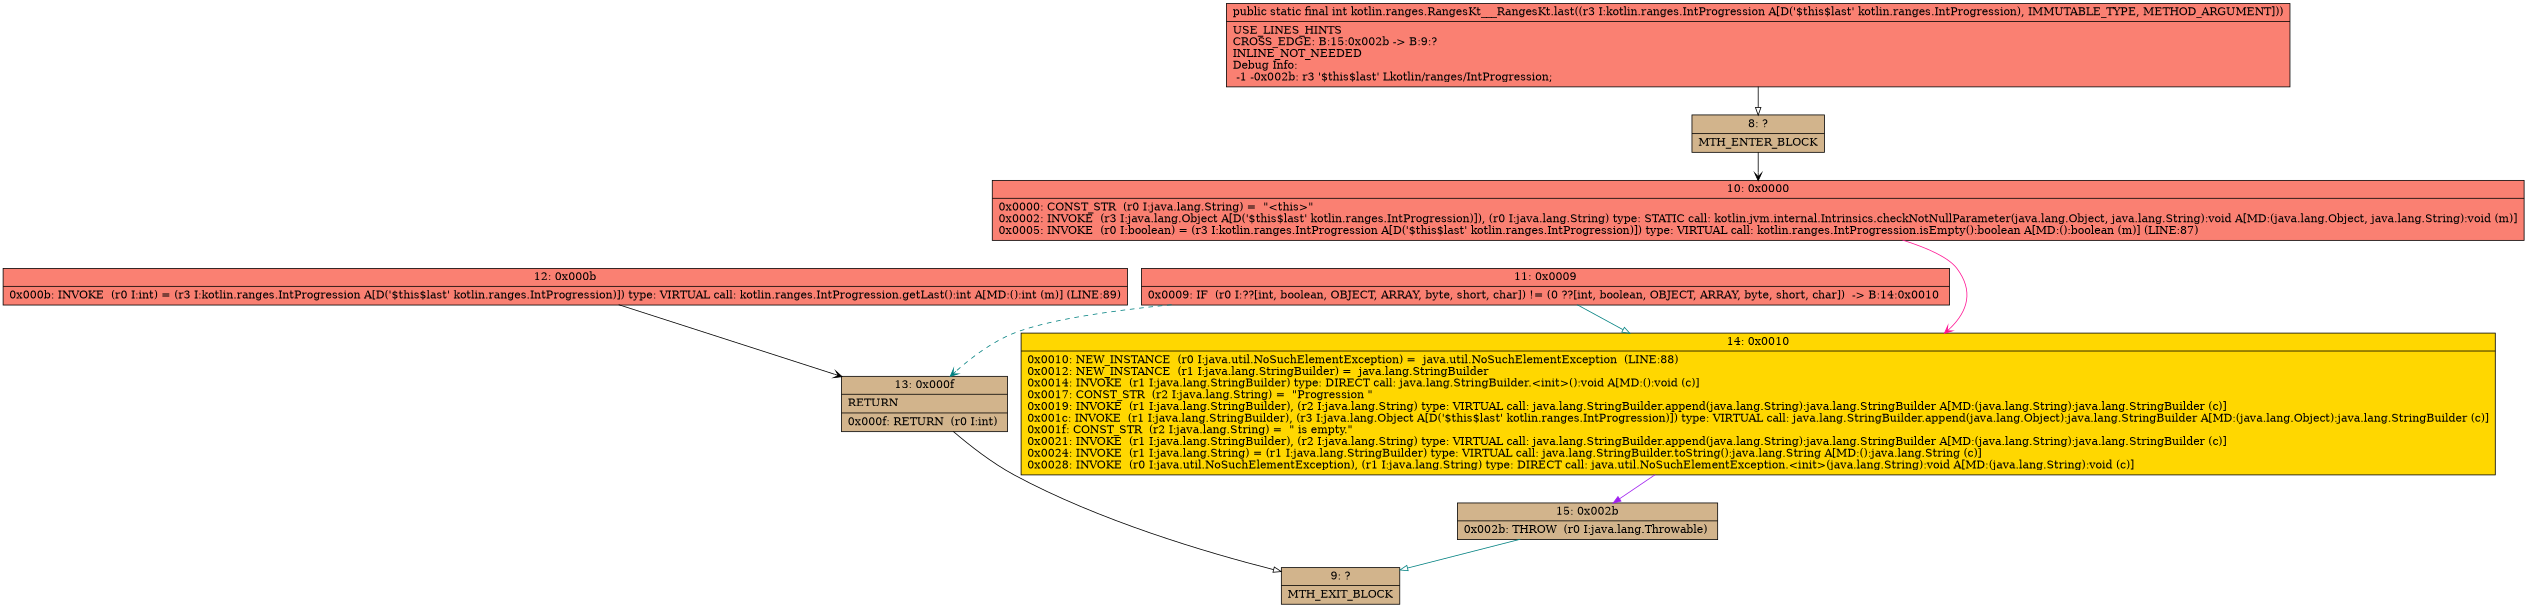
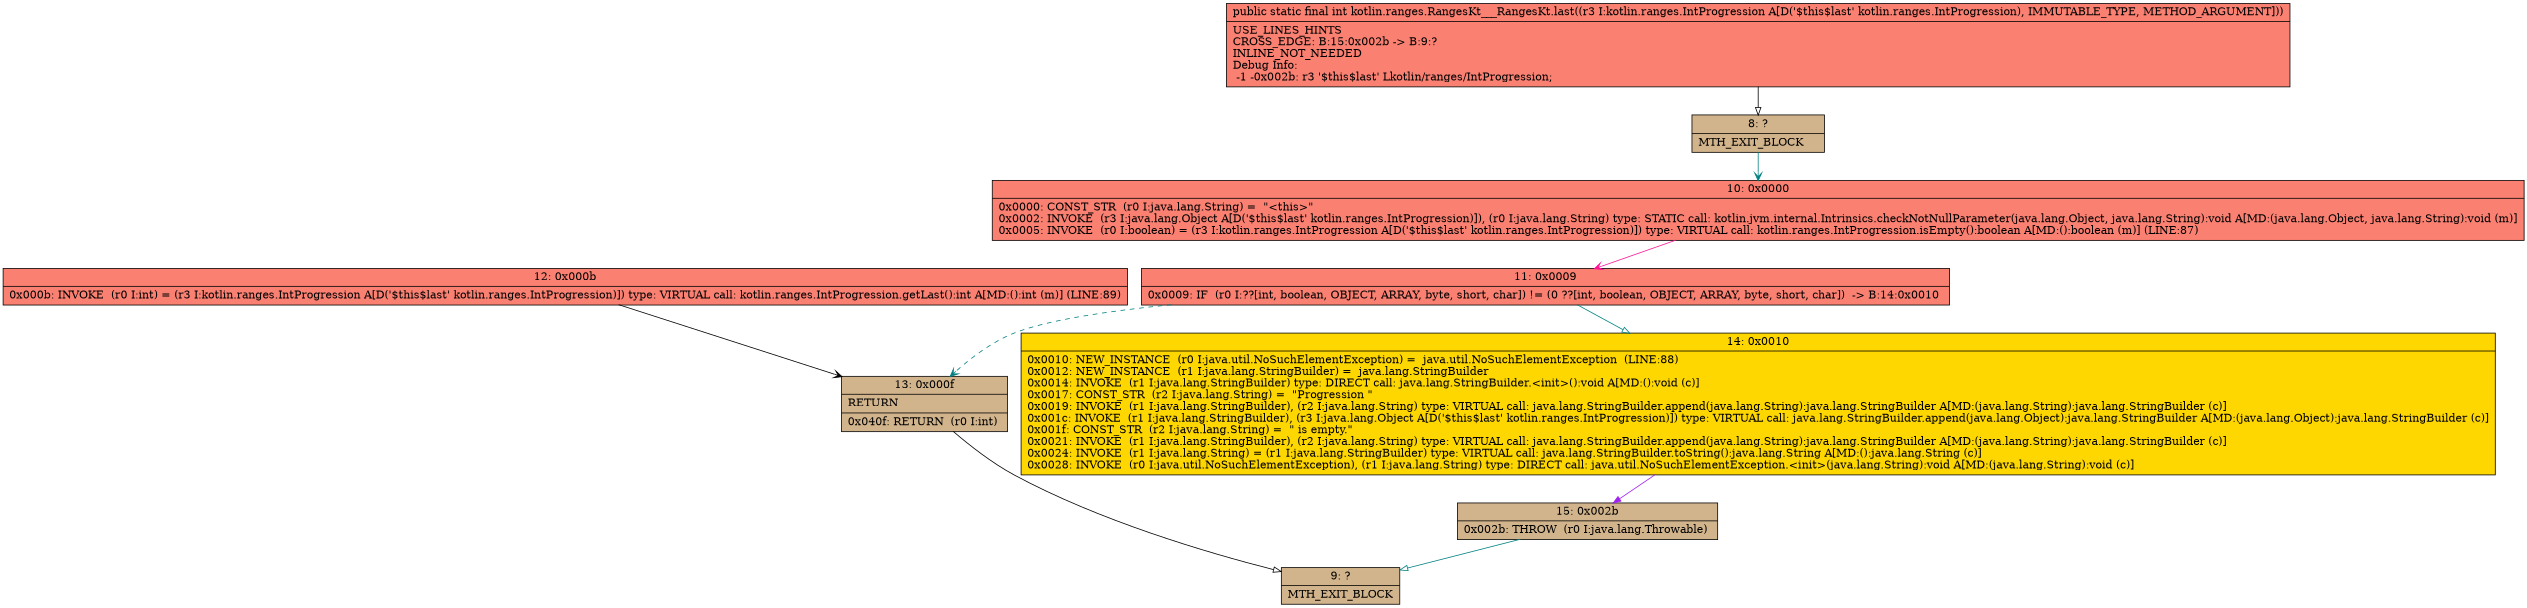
node "8: ?": text "MTH_ENTER_BLOCK" -> "MTH_EXIT_BLOCK"
edge "8: ?" -> "10: 0x0000": color black -> teal
edge "10: 0x0000" -> "14: 0x0010": now "10: 0x0000" -> "11: 0x0009"
node "13: 0x000f": text "0x000f: RETURN  (r0 I:int)" -> "0x040f: RETURN  (r0 I:int)"
